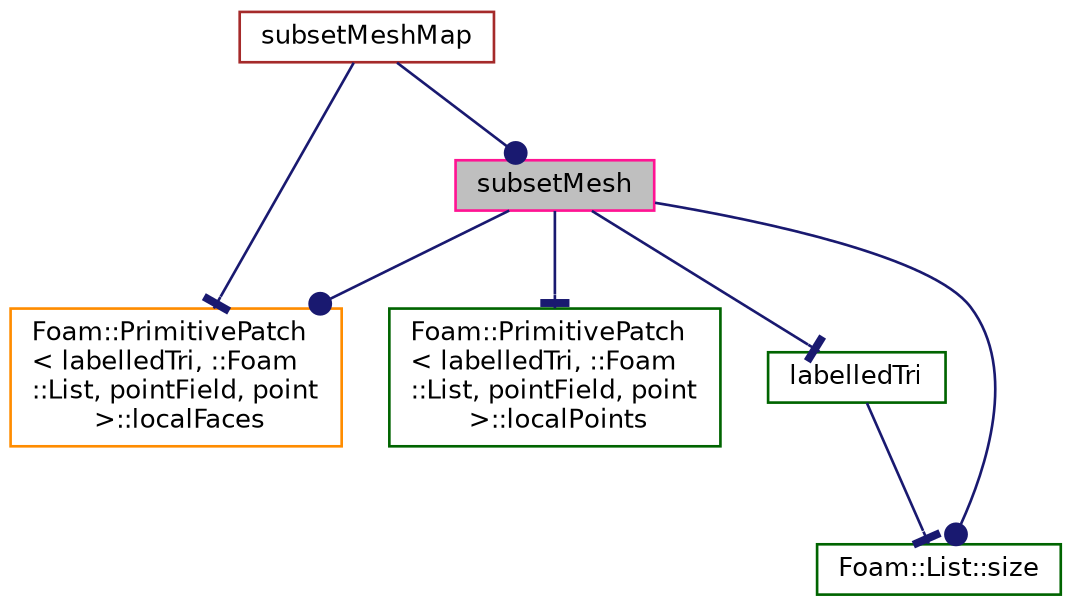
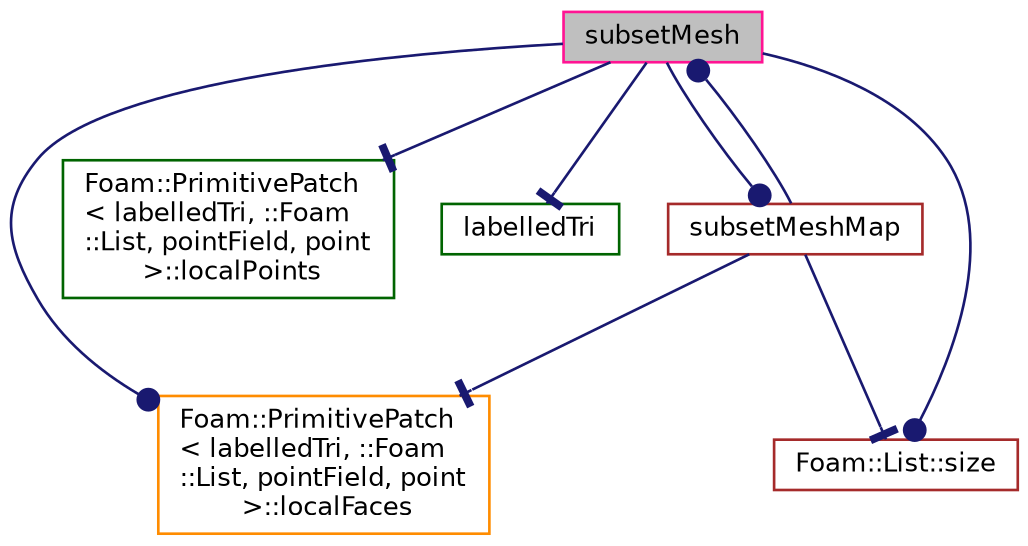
edge "subsetMesh" -> "subsetMeshMap": added
edge "labelledTri" -> "Foam::List::size": now "subsetMeshMap" -> "Foam::List::size"
node "Foam::List::size": color darkgreen -> brown
